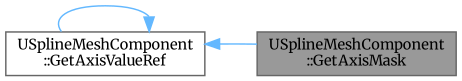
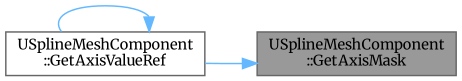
edge "USplineMeshComponent ::GetAxisMask" -> "USplineMeshComponent ::GetAxisValueRef": reversed
